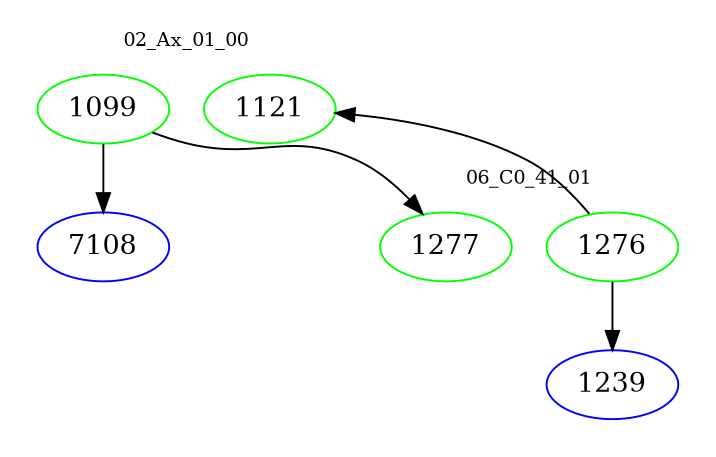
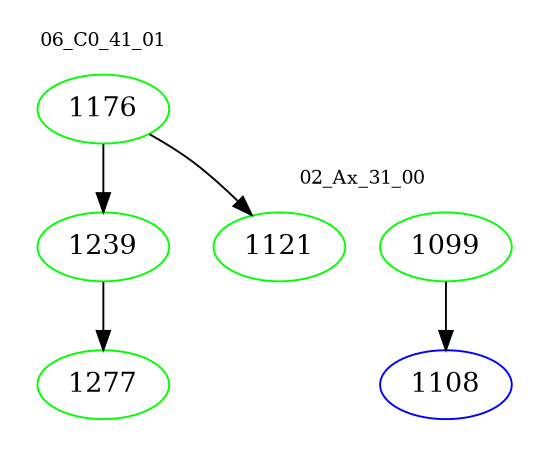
cluster "02_Ax_01_00": label "02_Ax_01_00" -> "02_Ax_31_00"
edge "1099" -> "1277": now "1239" -> "1277"
node "7108": label "7108" -> "1108"
node "1276": label "1276" -> "1176"
node "1239": color blue -> green
